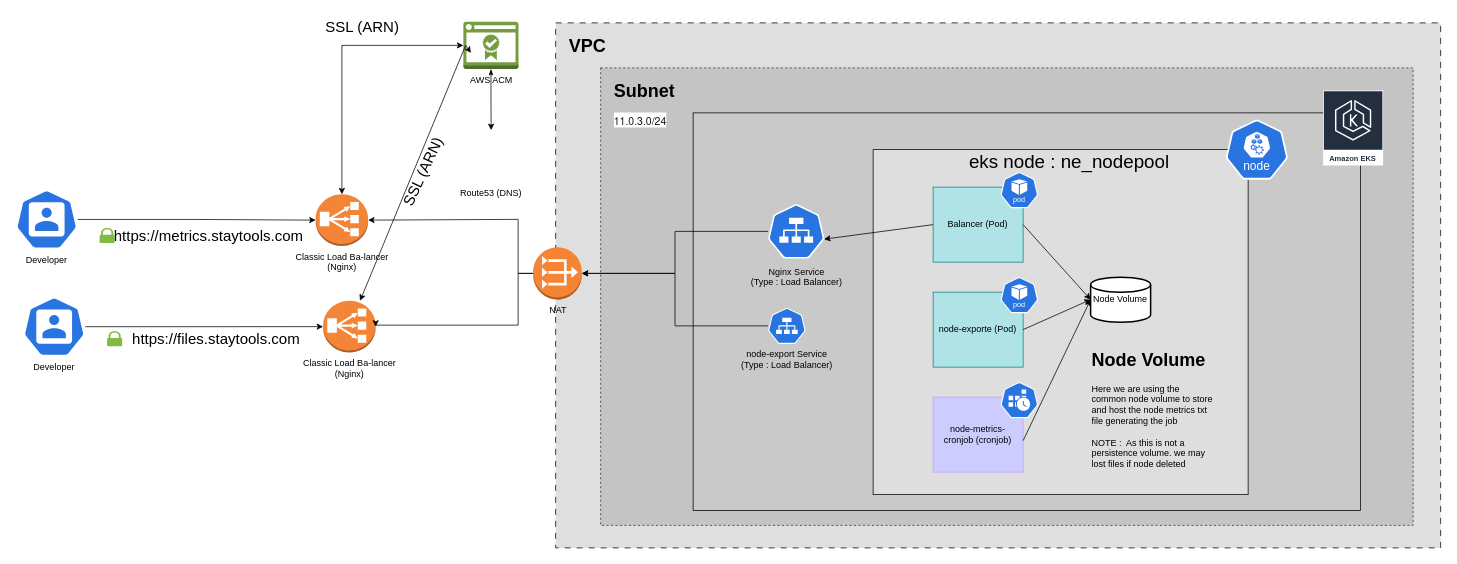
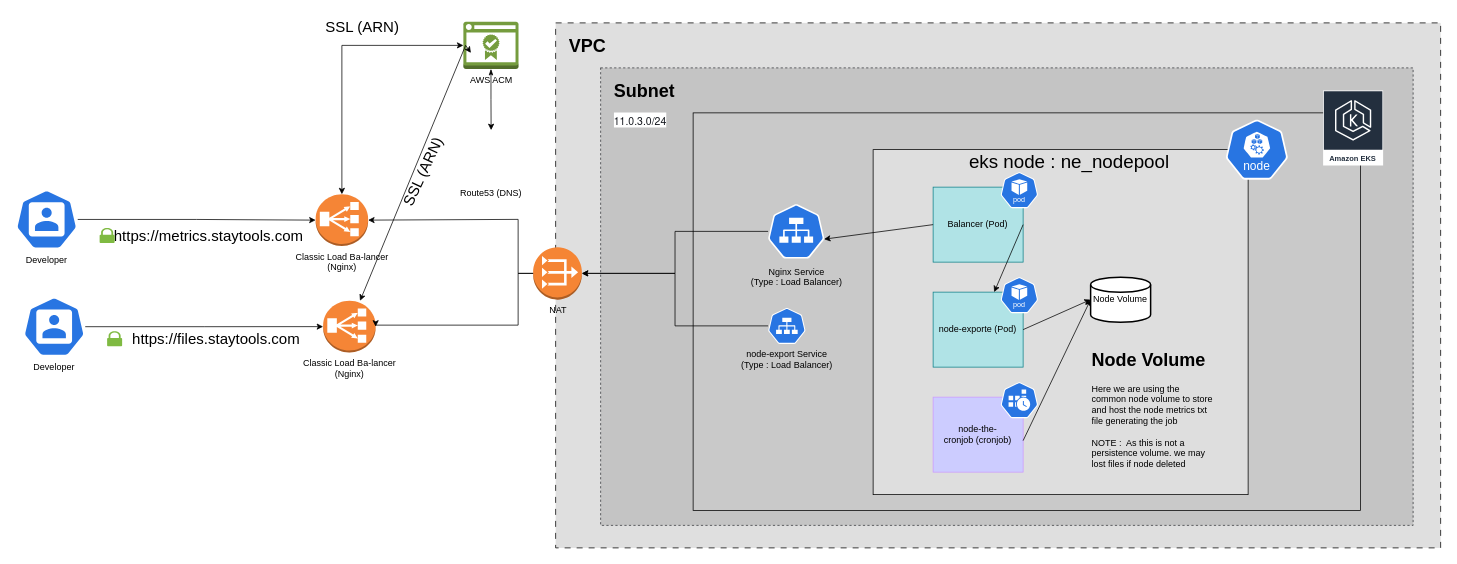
edge "Balancer (Pod)" -> "Node Volume": now "Balancer (Pod)" -> "node-exporte (Pod)"
node "node-metrics-cronjob (cronjob)": label "node-metrics-cronjob (cronjob)" -> "node-the-cronjob (cronjob)"
